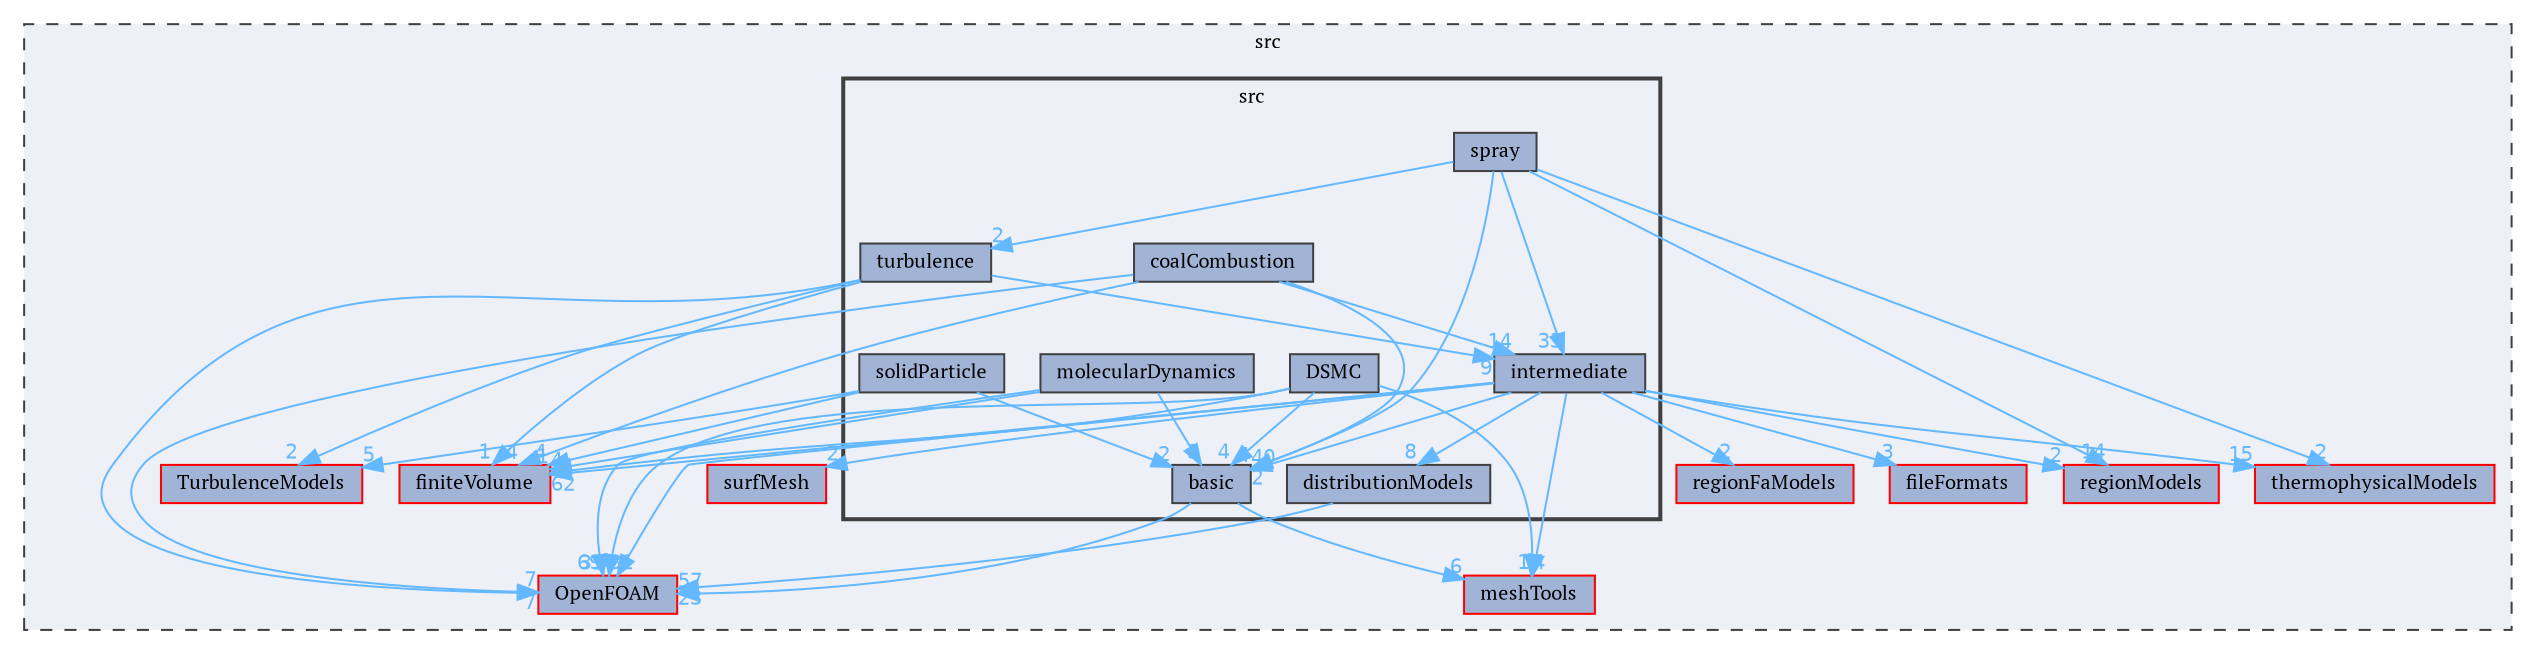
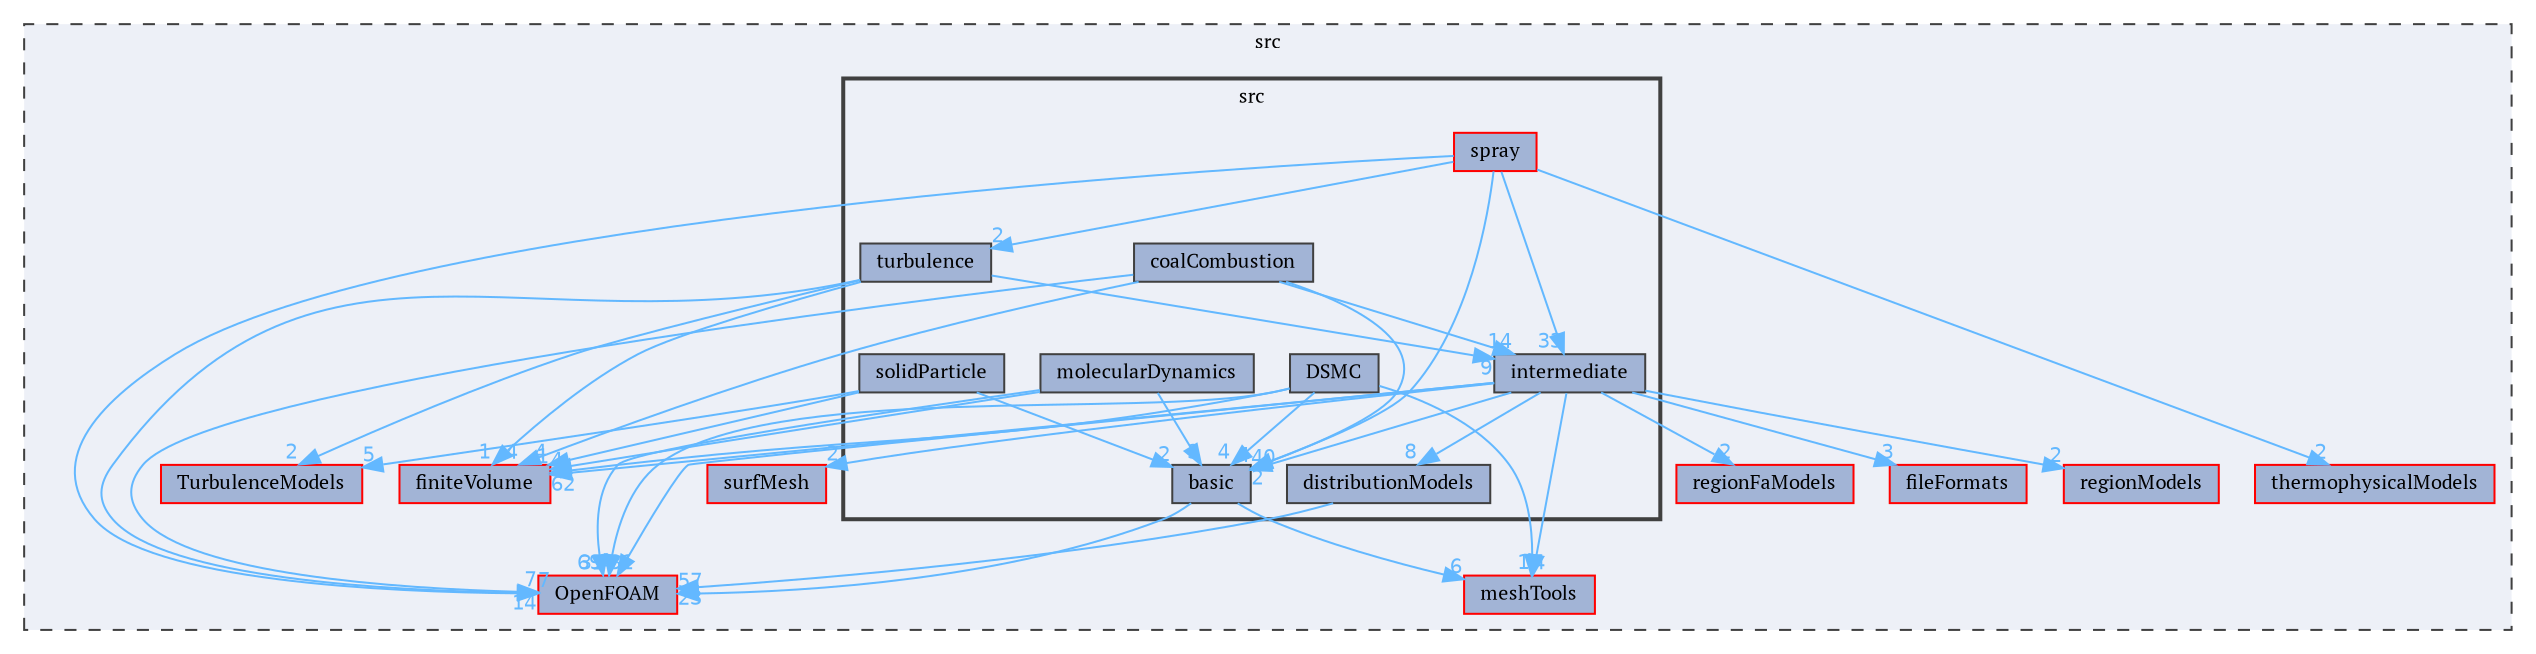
node "spray": color grey25 -> red
edge "spray" -> "regionModels": now "spray" -> "OpenFOAM"
edge "intermediate" -> "thermophysicalModels": removed
